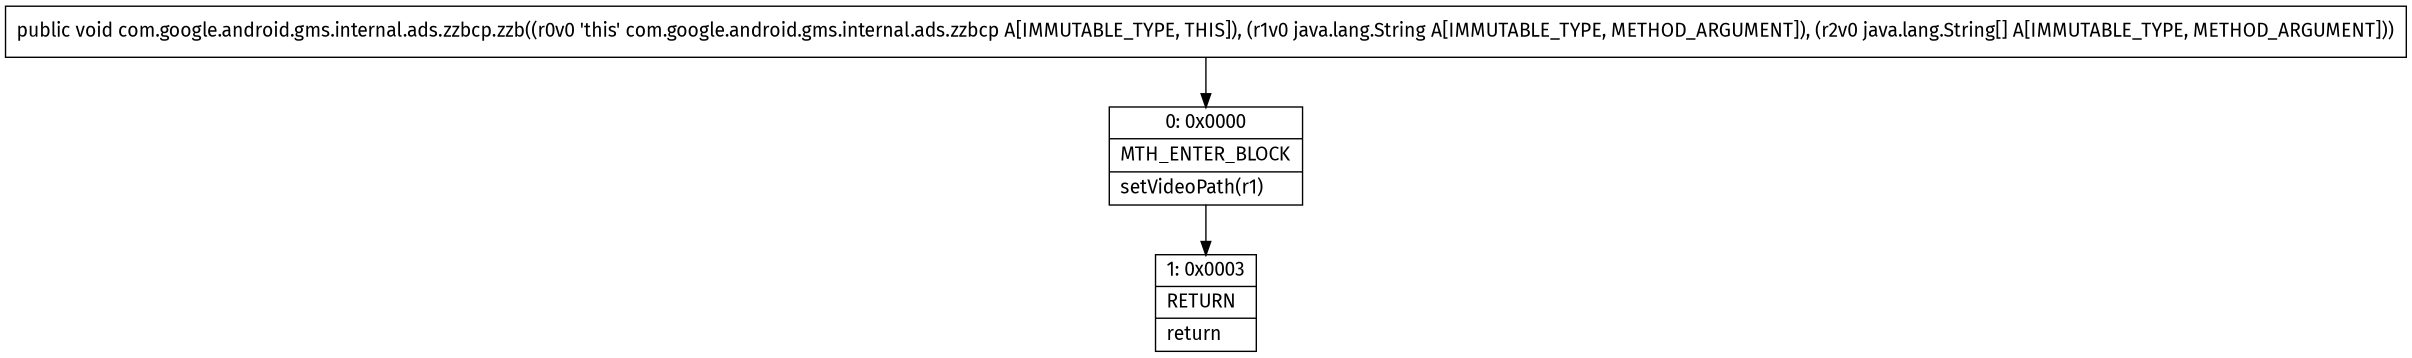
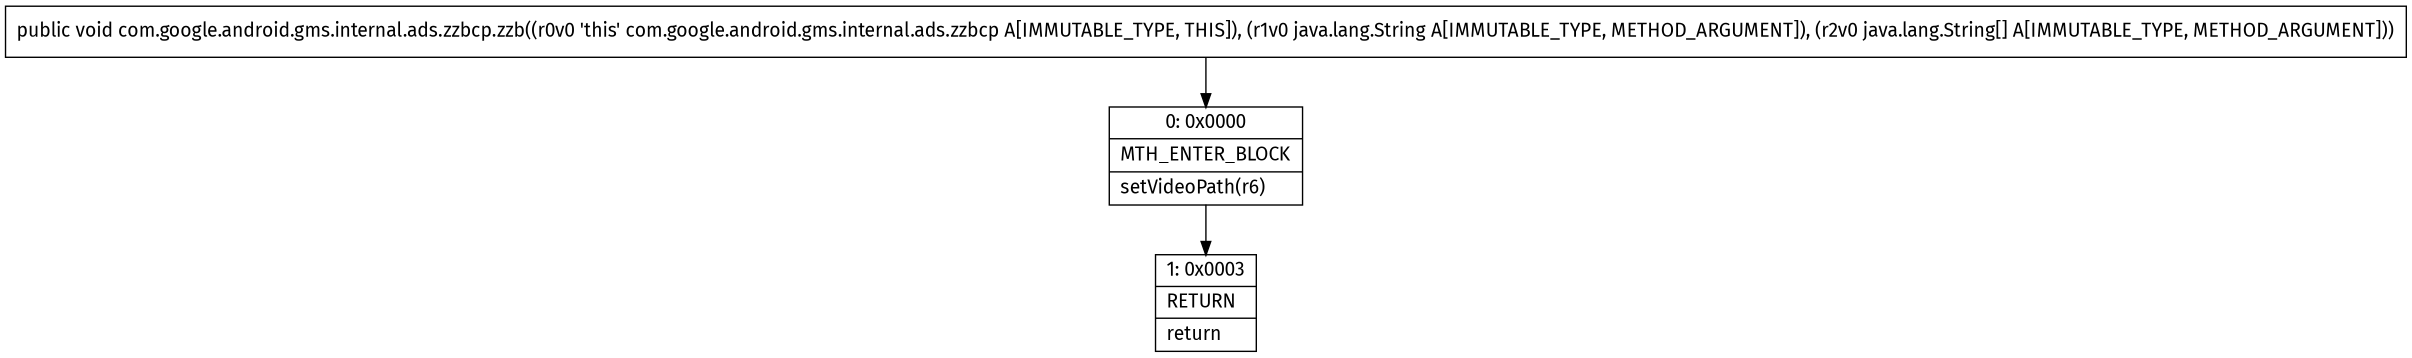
node "0: 0x0000": text "setVideoPath(r1)" -> "setVideoPath(r6)"
